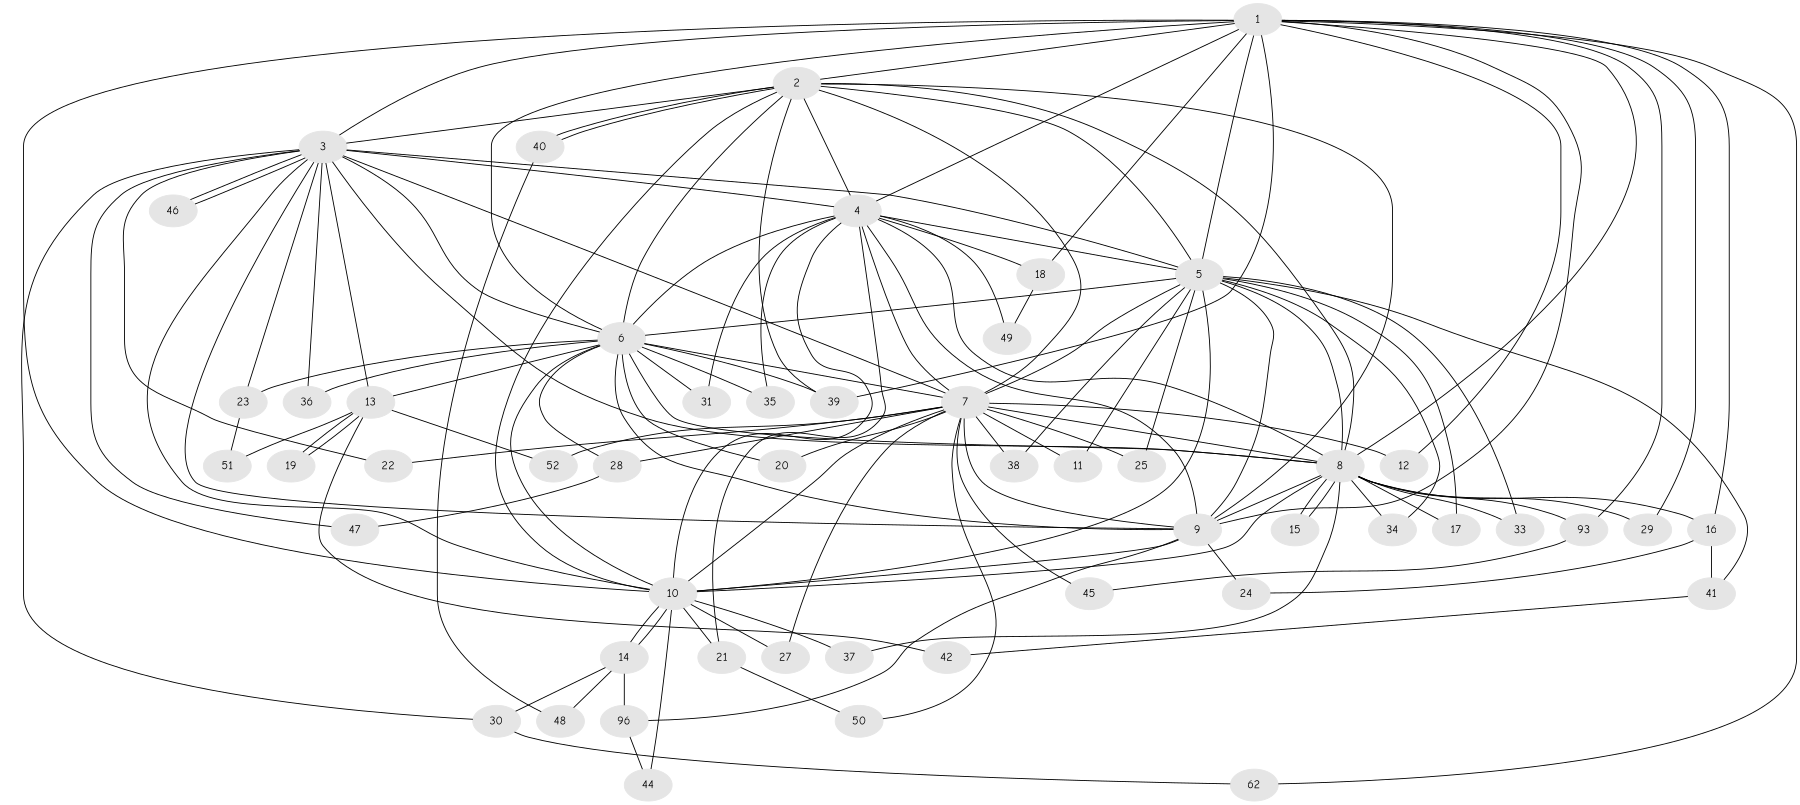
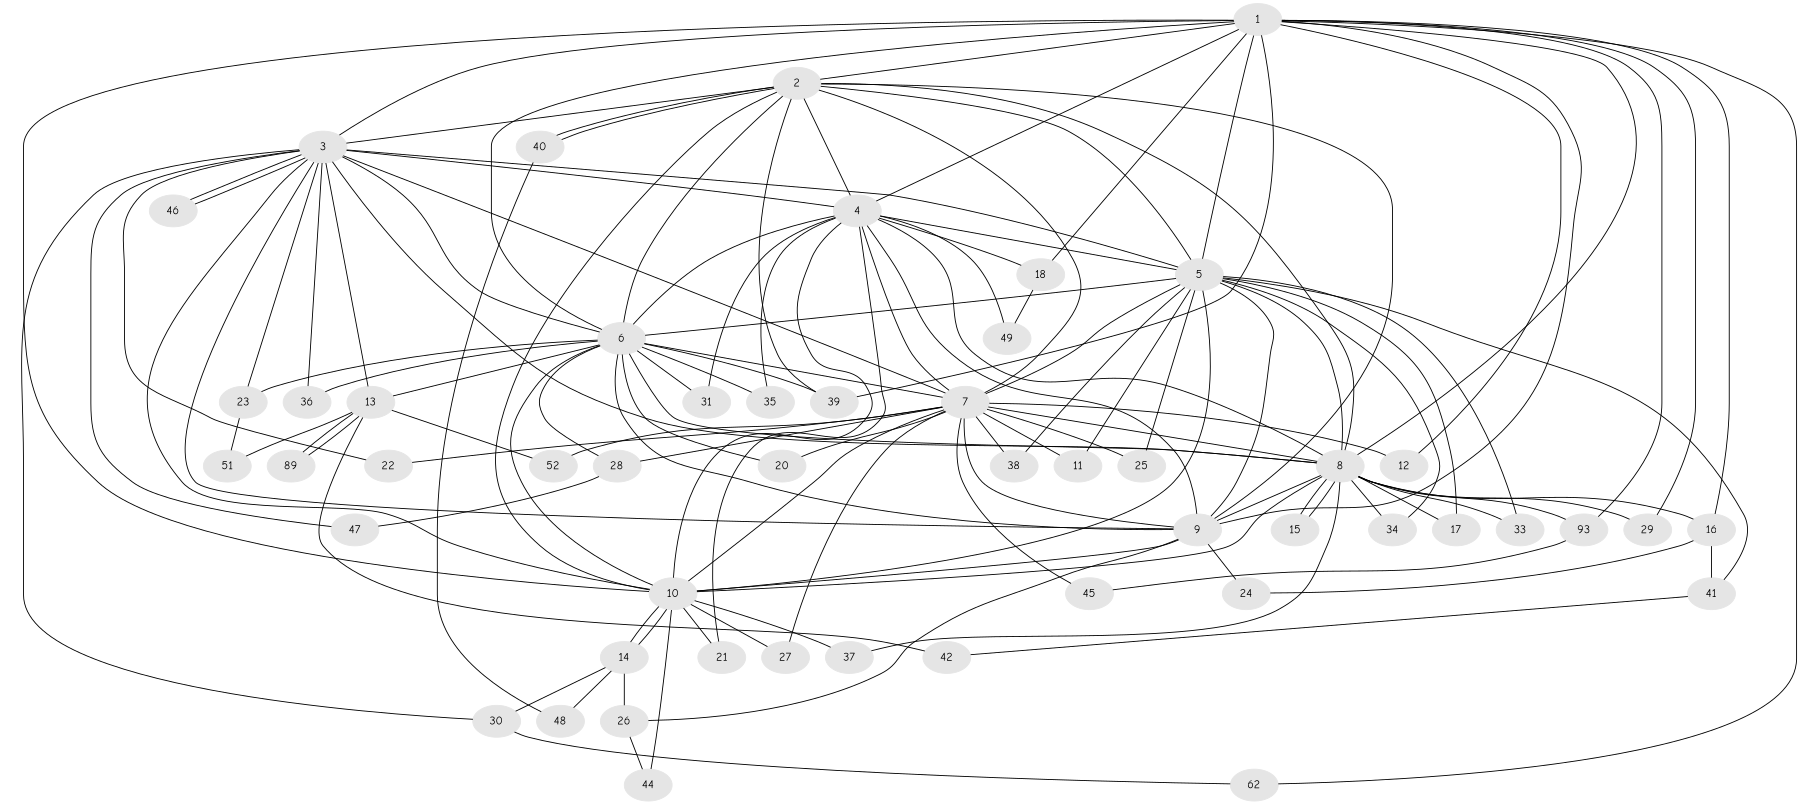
node "19": label "19" -> "89"
node "96": label "96" -> "26"
node "50": removed
